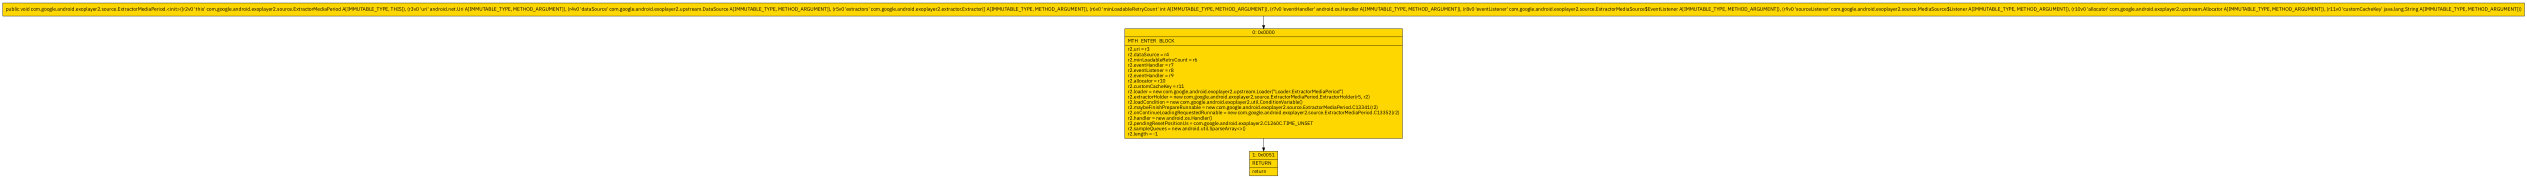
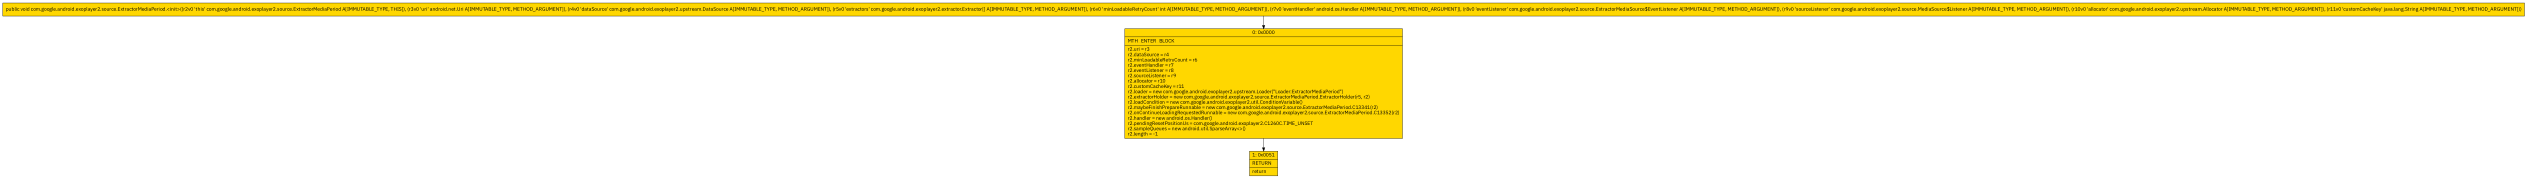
node "0: 0x0000": text "r2.eventHandler = r9" -> "r2.sourceListener = r9"
